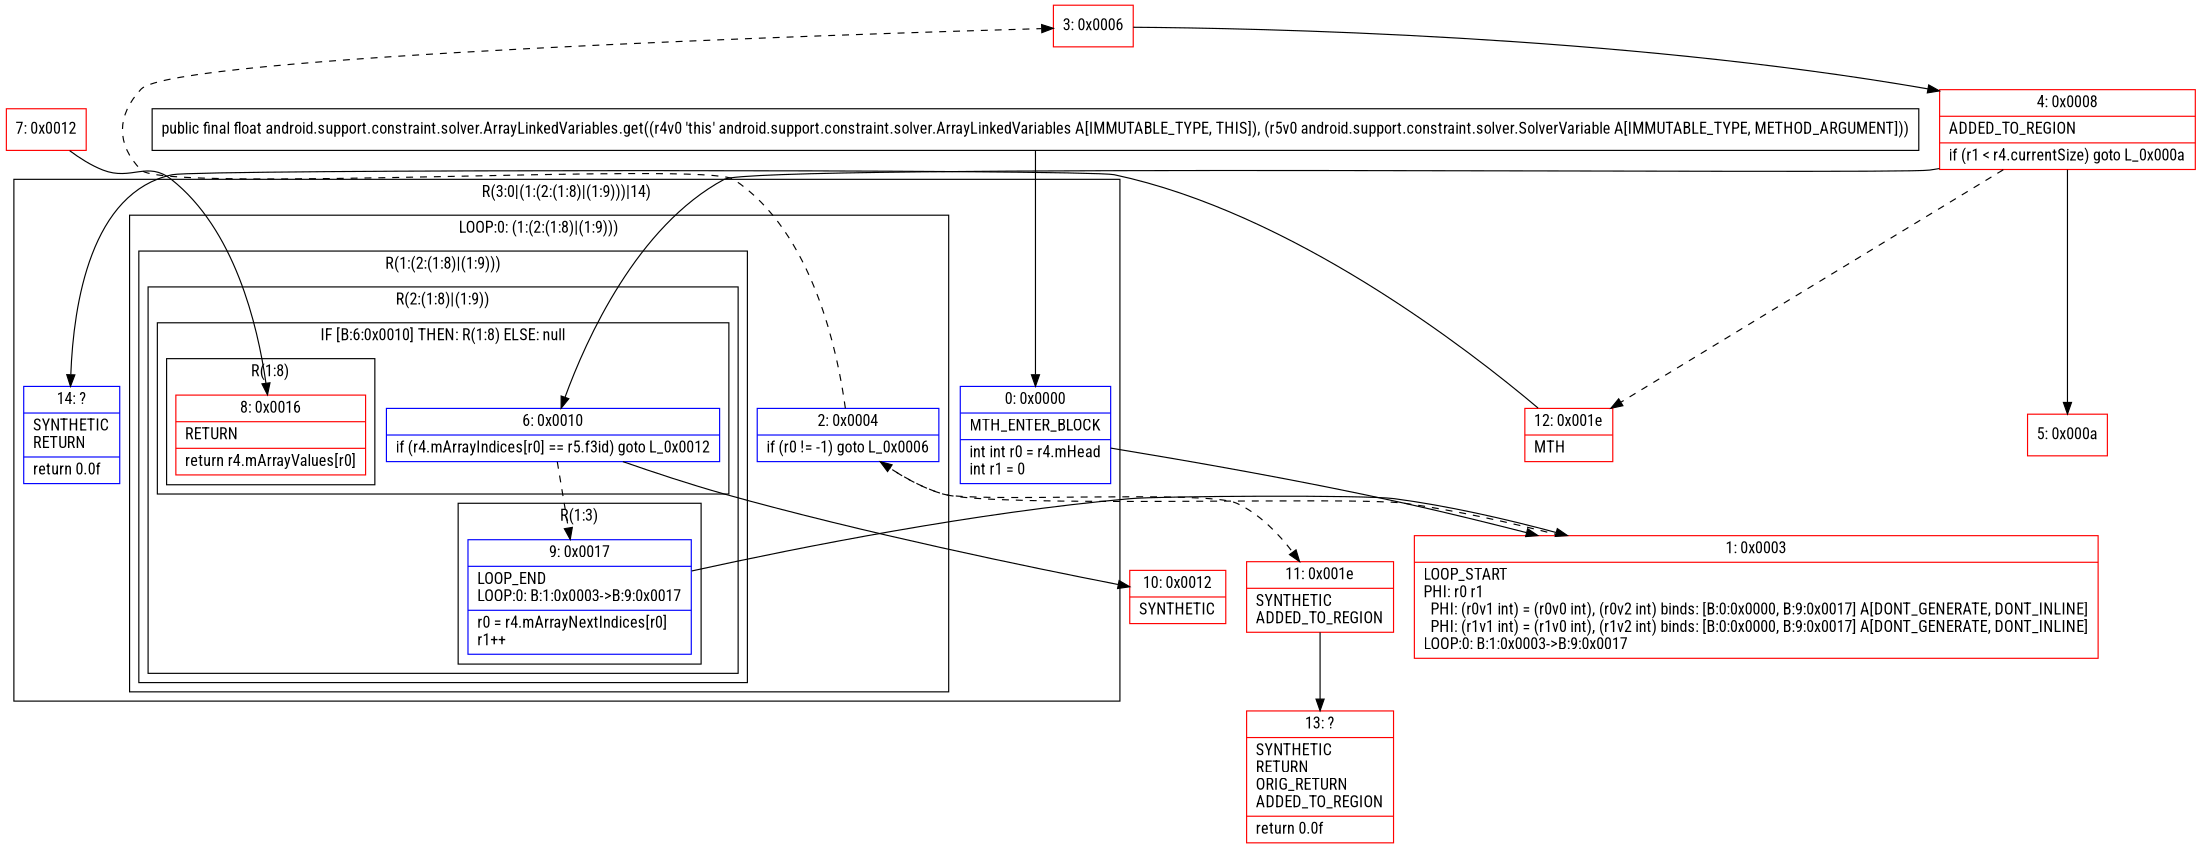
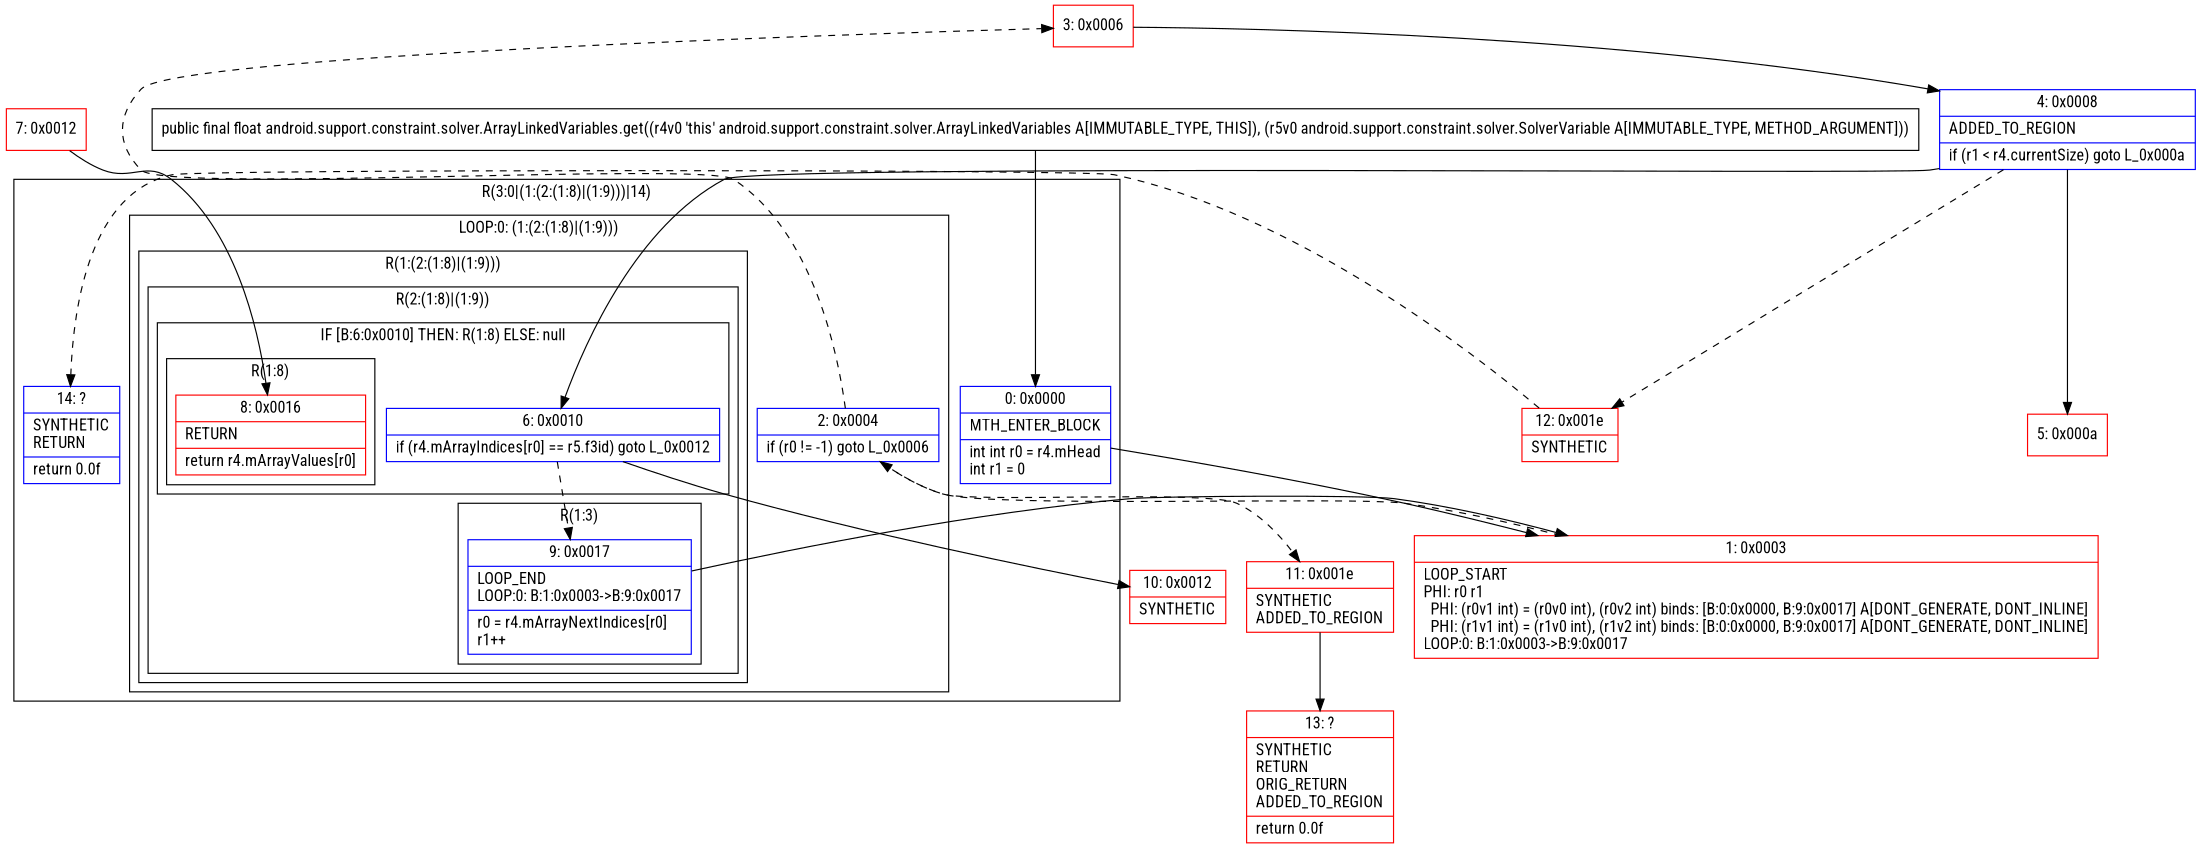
node "4: 0x0008": color red -> blue
edge "12: 0x001e" -> "14: ?": style solid -> dashed
node "12: 0x001e": text "MTH" -> "SYNTHETIC"
